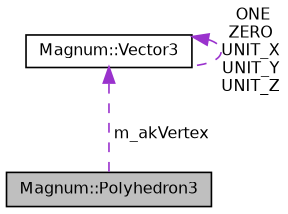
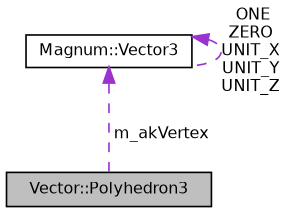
node "Magnum::Polyhedron3": label "Magnum::Polyhedron3" -> "Vector::Polyhedron3"
